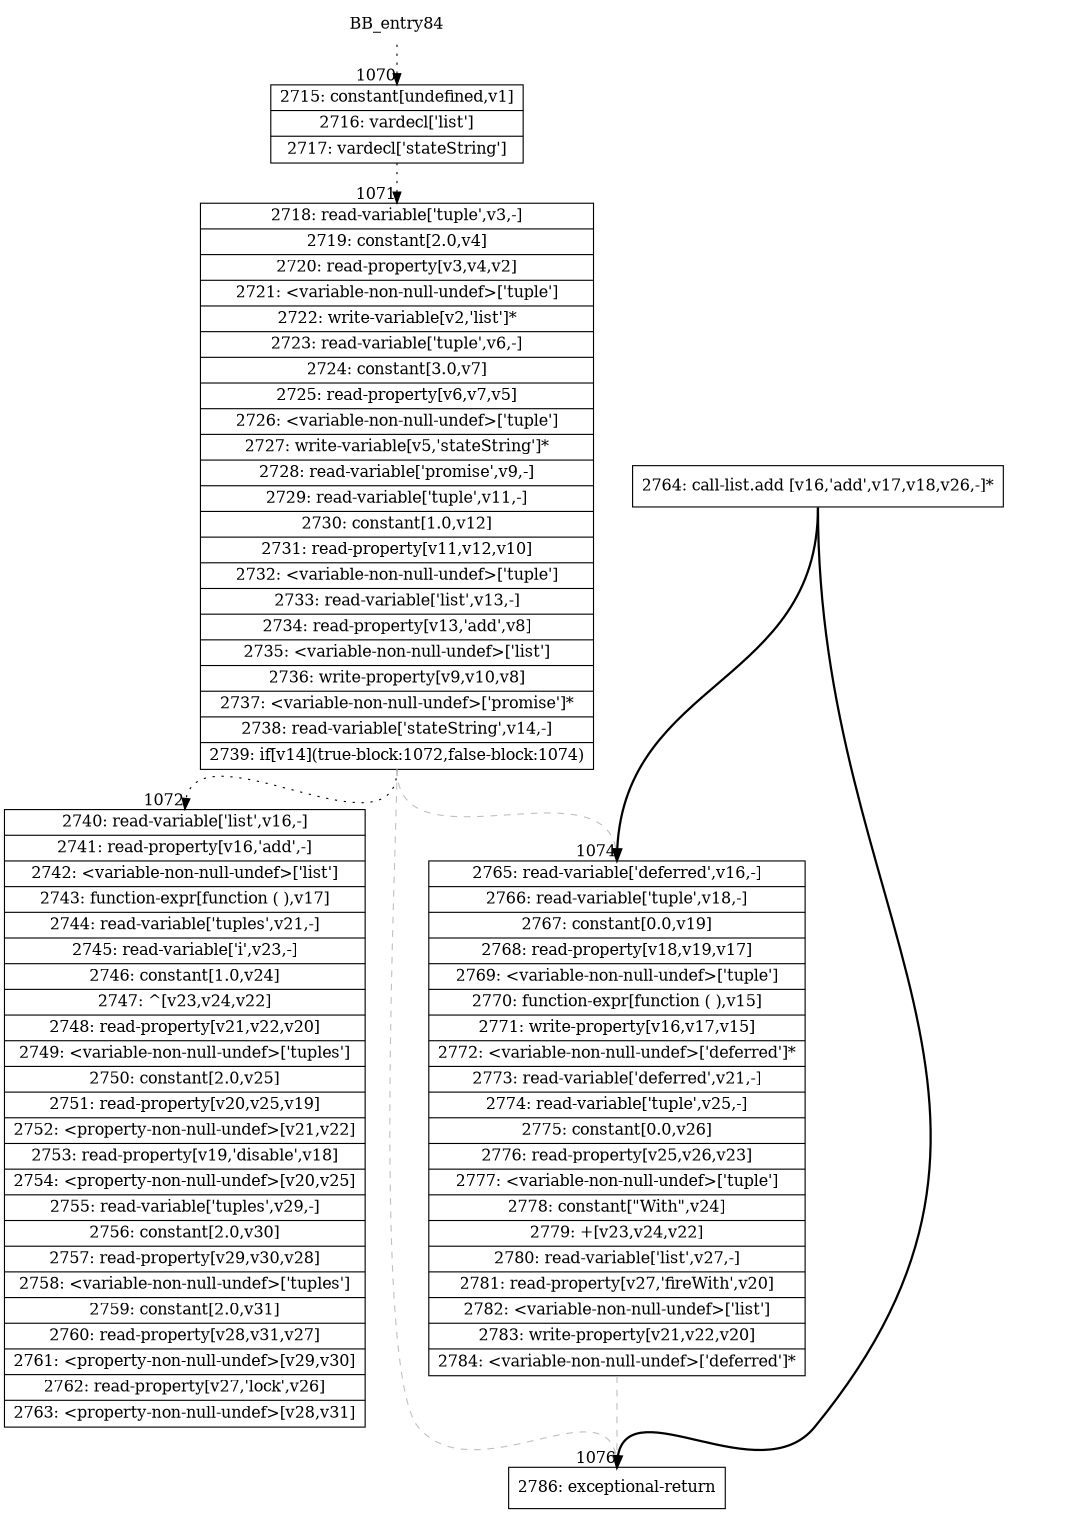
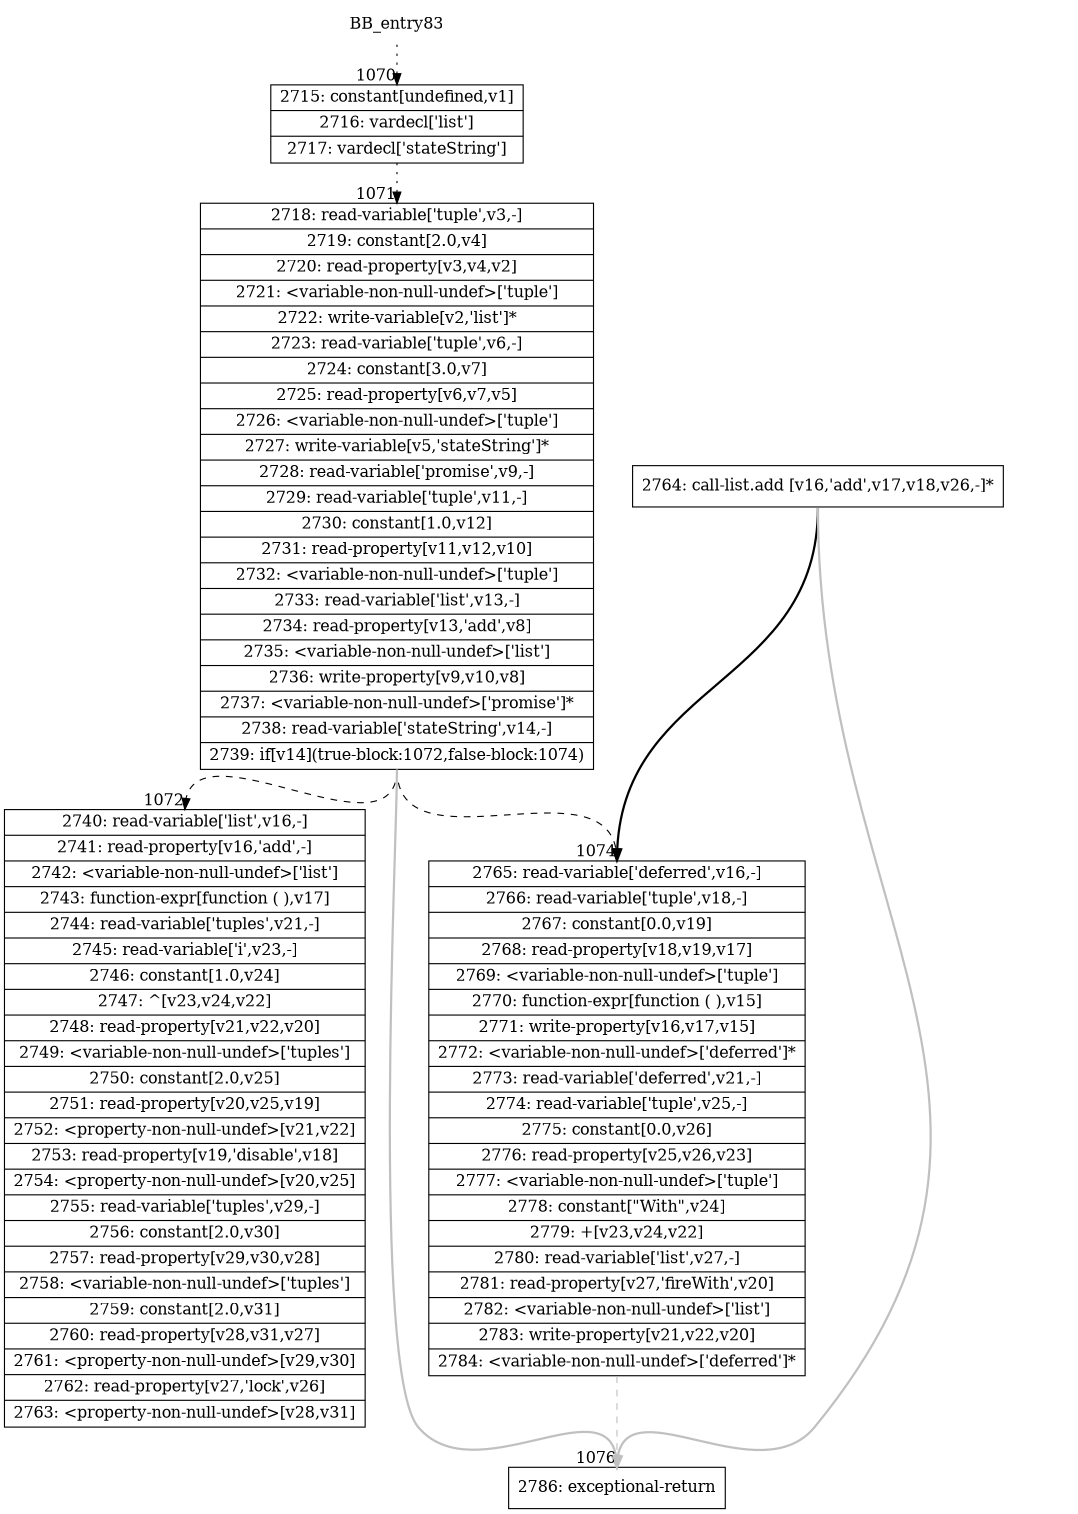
node "BB_entry84": label "BB_entry84" -> "BB_entry83"
edge "2718: read-variable['tuple',v3,-]" -> "2740: read-variable['list',v16,-]": style dotted -> dashed
edge "2718: read-variable['tuple',v3,-]" -> "2765: read-variable['deferred',v16,-]": color gray -> black
edge "2764: call-list.add [v16,'add',v17,v18,v26,-]*" -> "2786: exceptional-return": color black -> gray
edge "2718: read-variable['tuple',v3,-]" -> "2786: exceptional-return": style dashed -> bold
